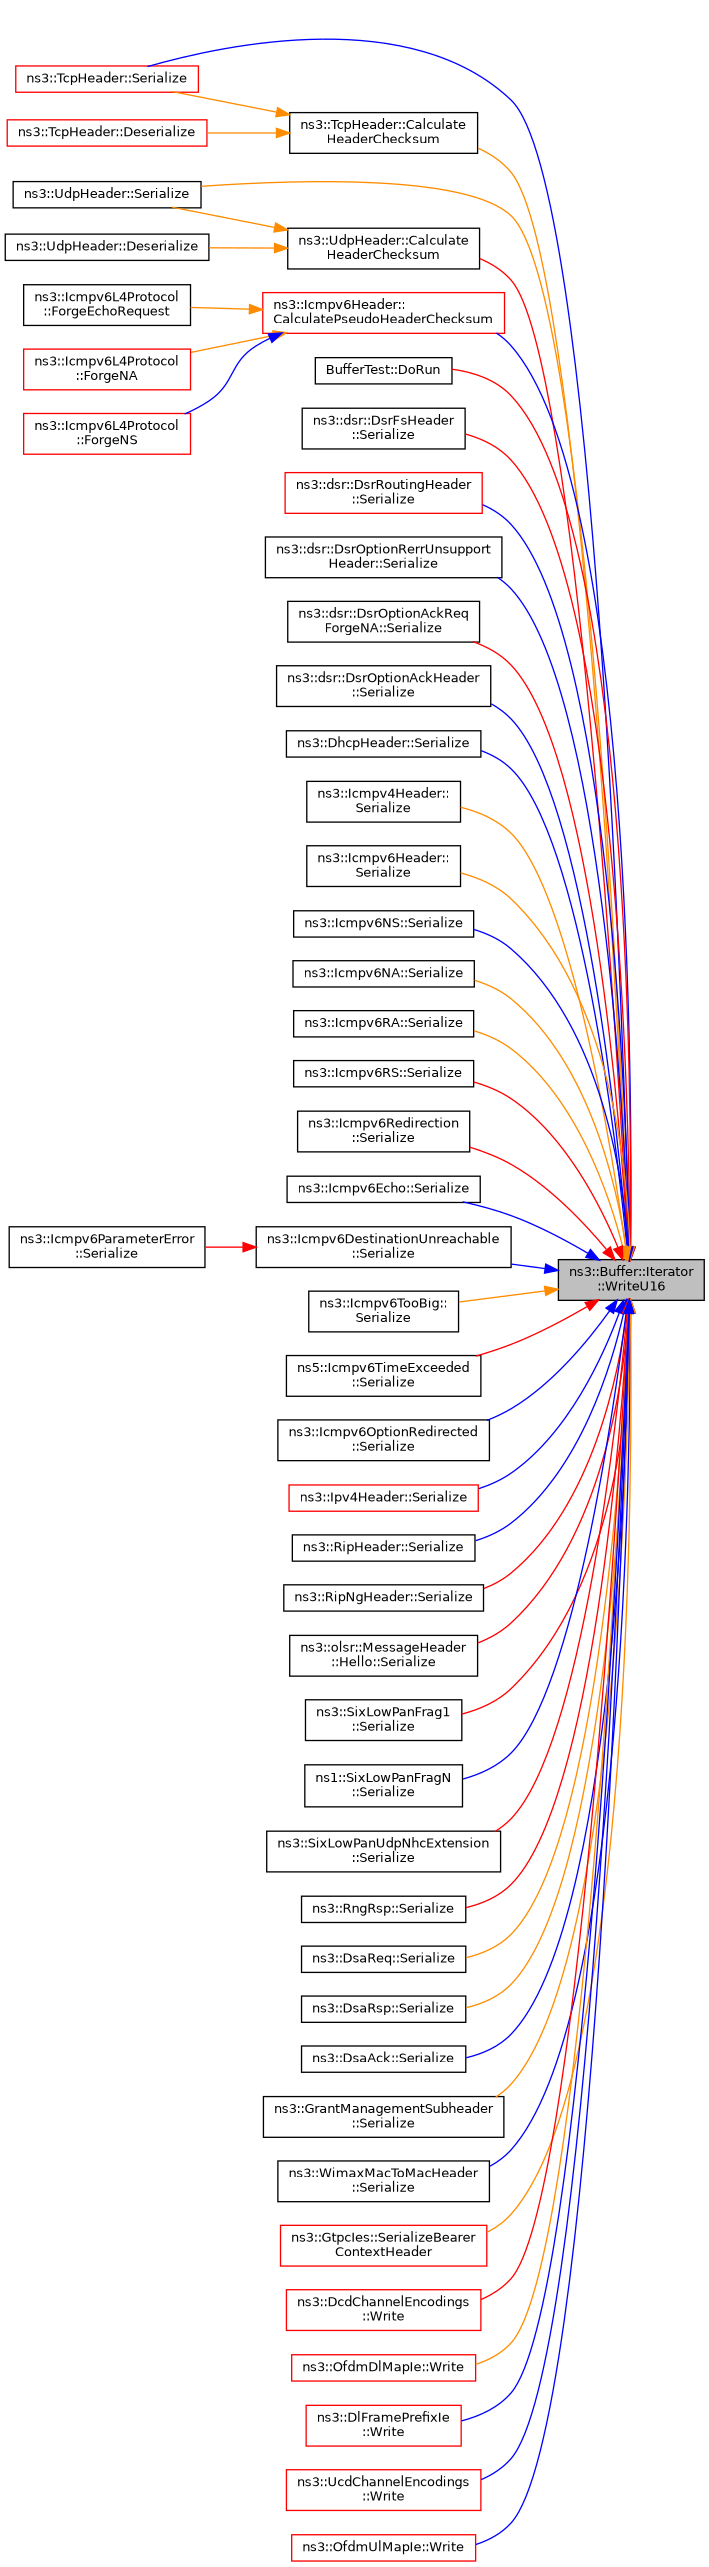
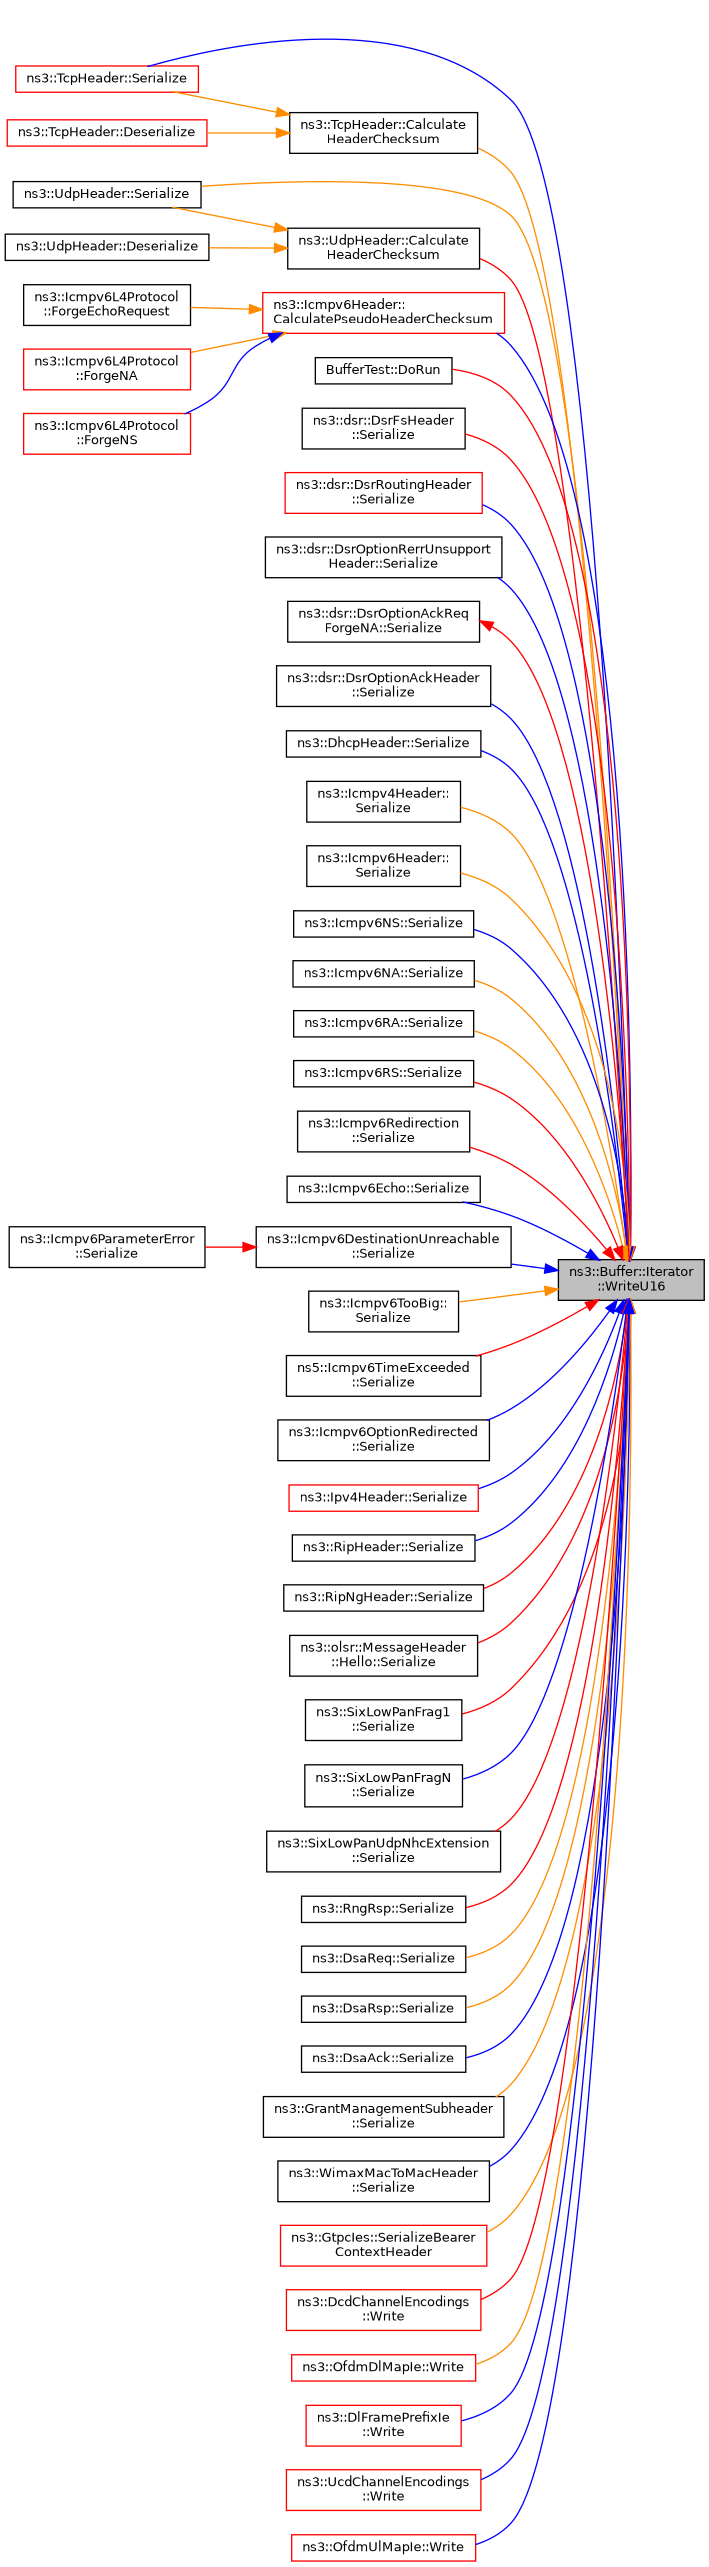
edge "ns3::dsr::DsrOptionAckReq ForgeNA::Serialize" -> "ns3::Buffer::Iterator ::WriteU16": reversed
node "ns1::SixLowPanFragN ::Serialize": label "ns1::SixLowPanFragN ::Serialize" -> "ns3::SixLowPanFragN ::Serialize"
